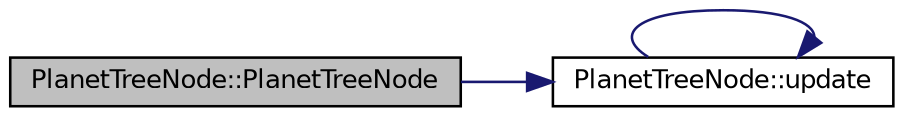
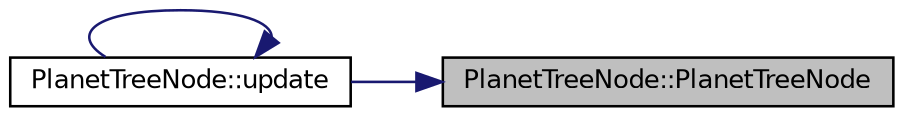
edge "PlanetTreeNode::PlanetTreeNode" -> "PlanetTreeNode::update": reversed
